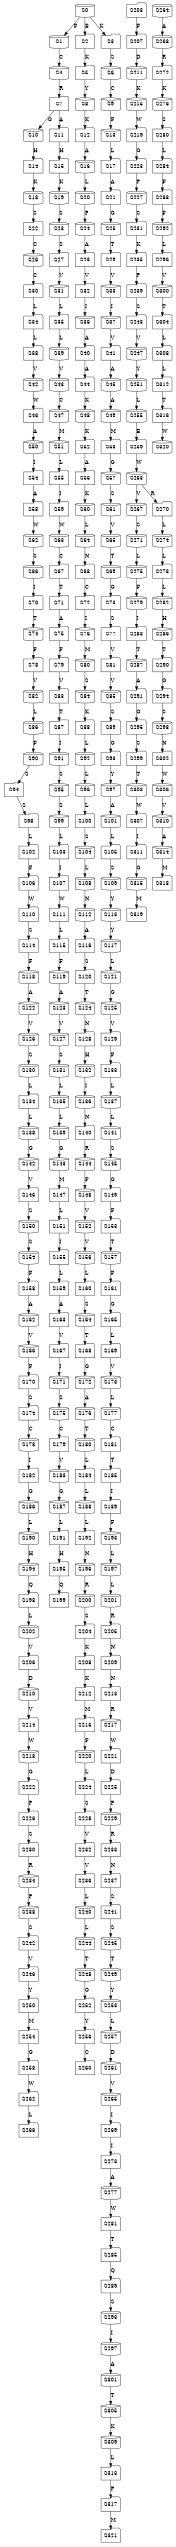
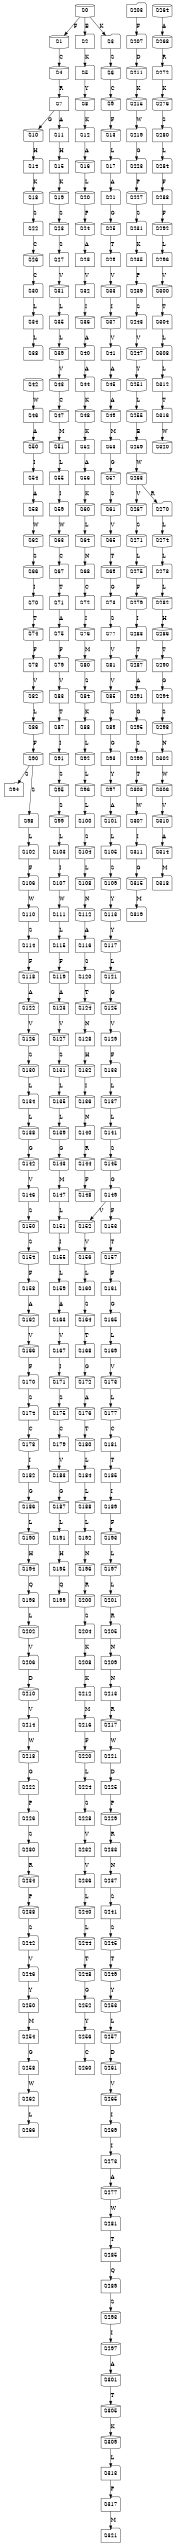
edge "S38" -> "S42": removed, label "V"
edge "S94" -> "S98": now "S90" -> "S98"
edge "S148" -> "S152": now "S149" -> "S152"
